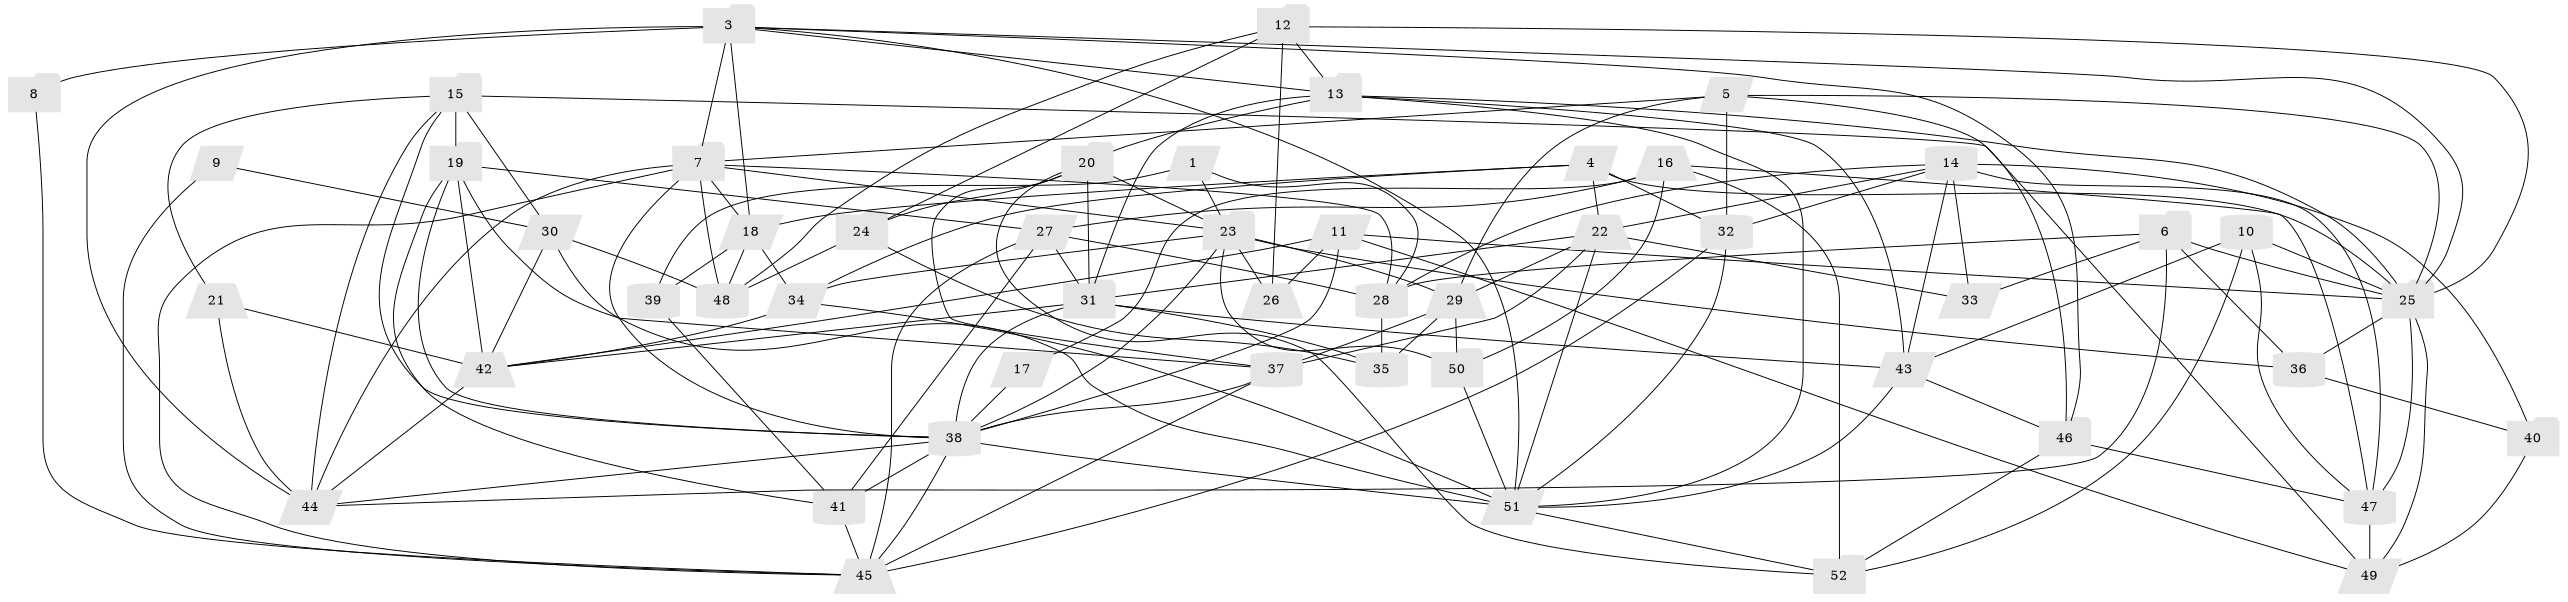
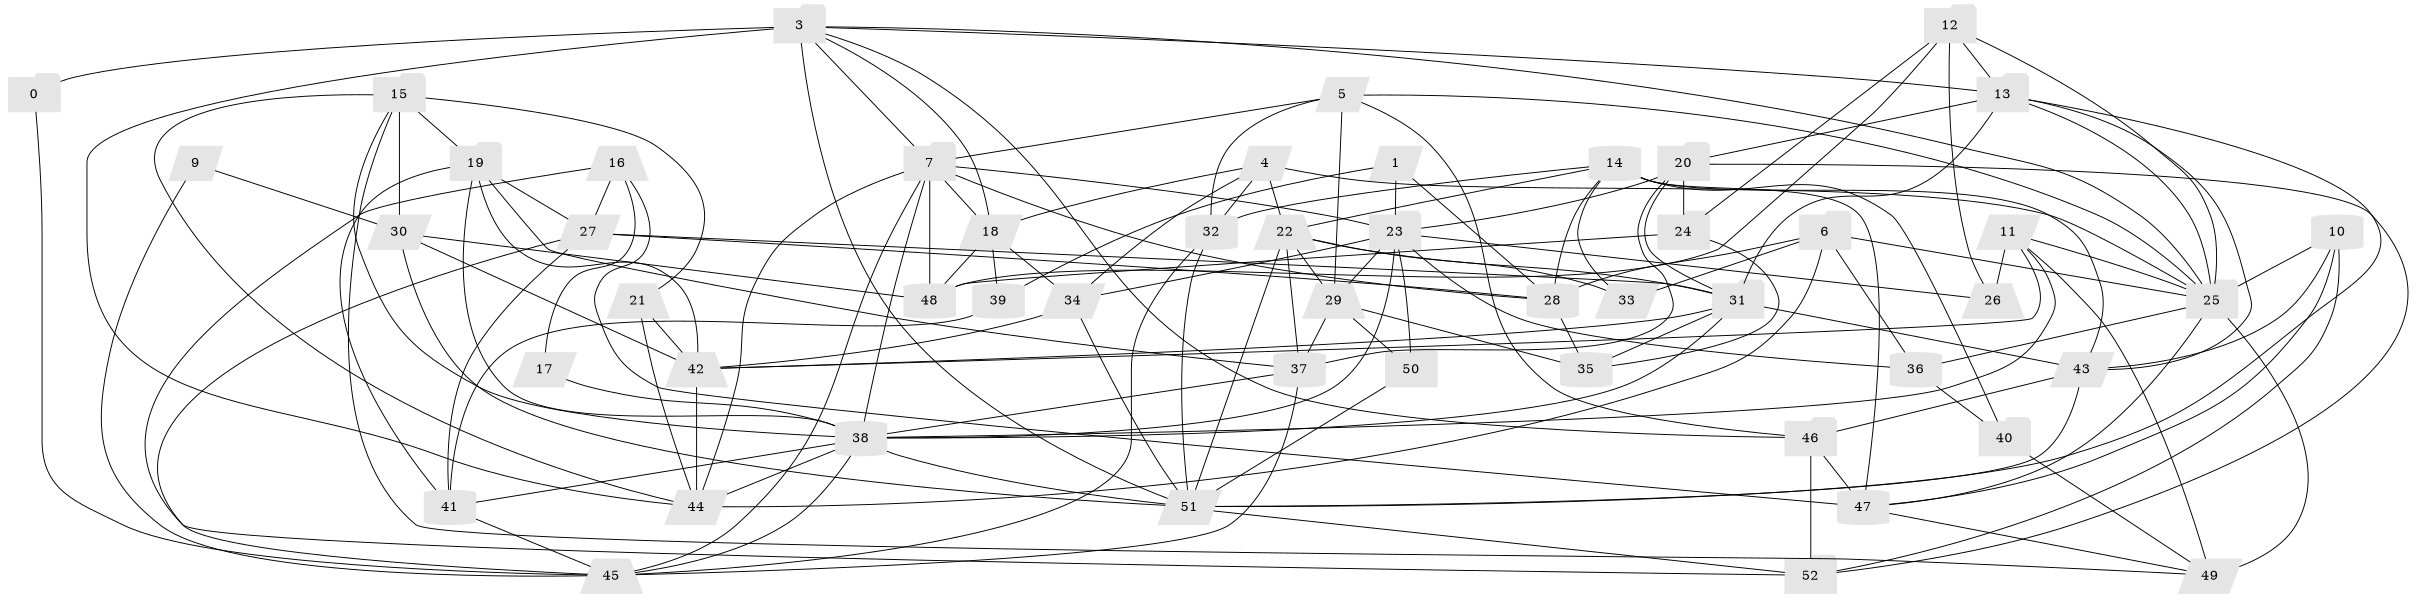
node "8": label "8" -> "0"
edge "16" -- "50": removed
